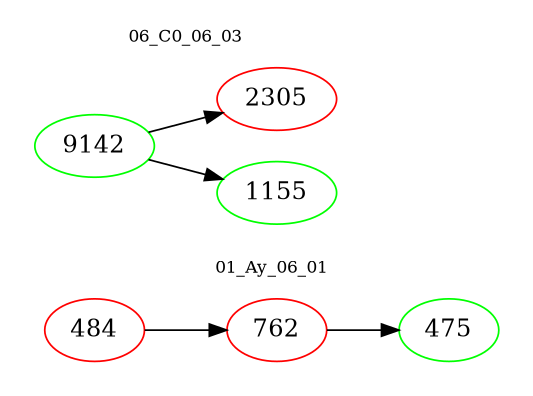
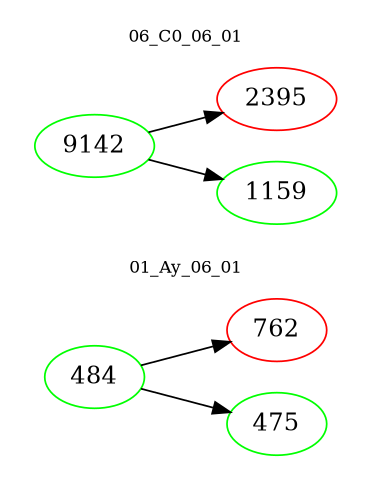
cluster "06_C0_06_03": label "06_C0_06_03" -> "06_C0_06_01"
node "2305": label "2305" -> "2395"
node "1155": label "1155" -> "1159"
node "484": color red -> green
edge "762" -> "475": now "484" -> "475"
